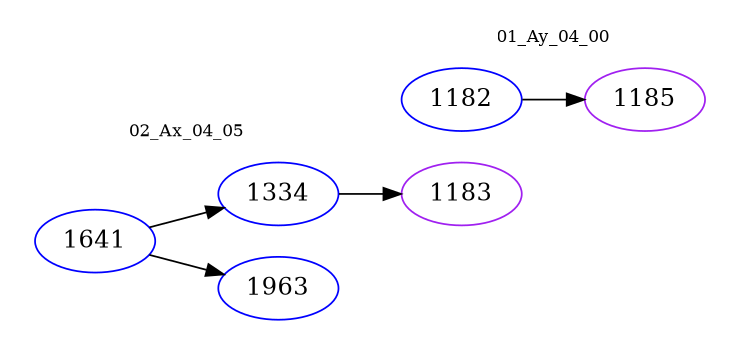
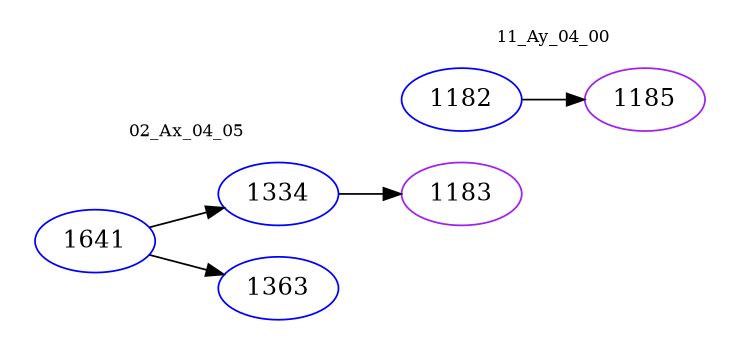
cluster "01_Ay_04_00": label "01_Ay_04_00" -> "11_Ay_04_00"
node "1963": label "1963" -> "1363"
